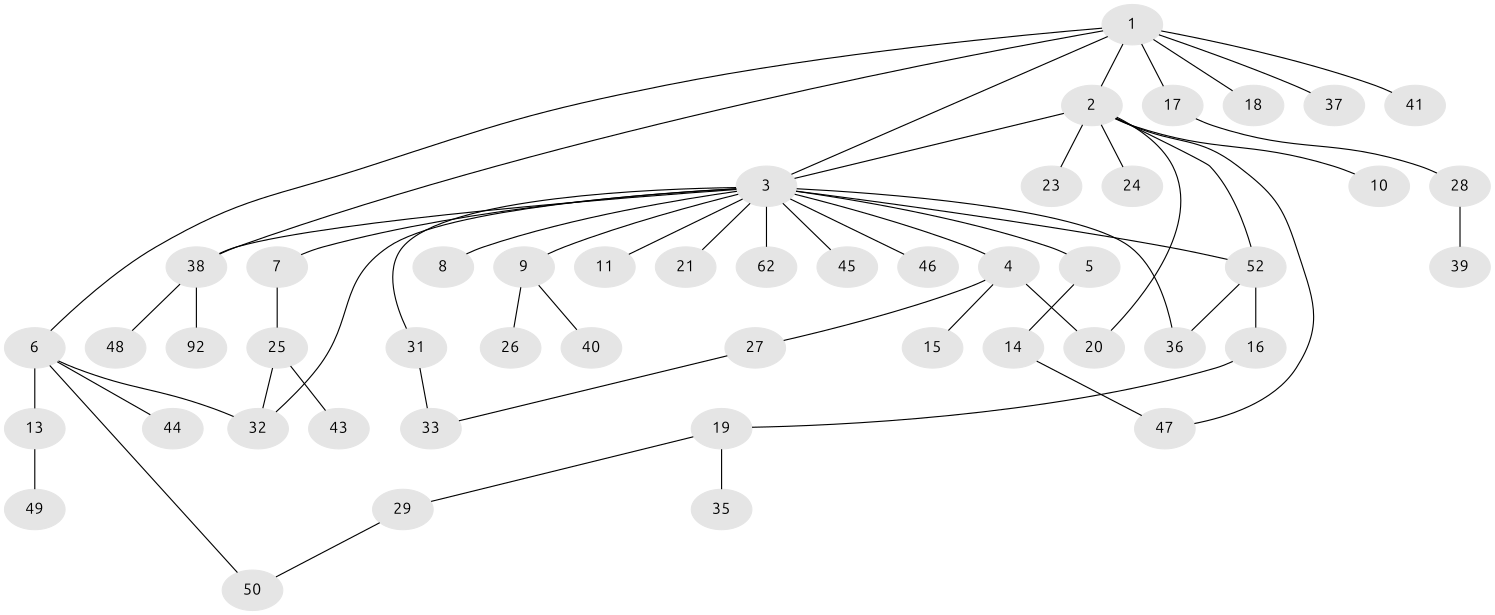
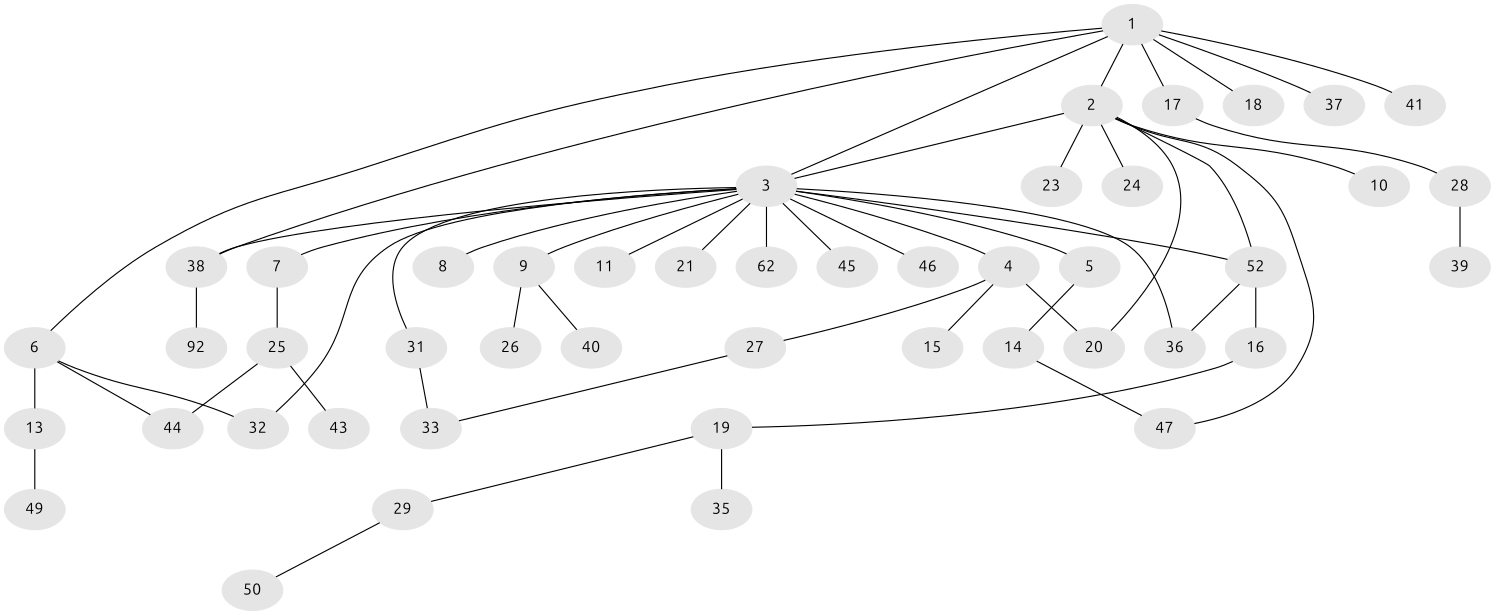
node "48": removed
edge "25" -- "32": now "25" -- "44"
edge "6" -- "50": removed
